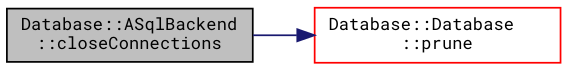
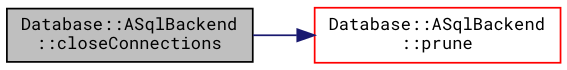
node "Database::Database ::prune": label "Database::Database ::prune" -> "Database::ASqlBackend ::prune"
